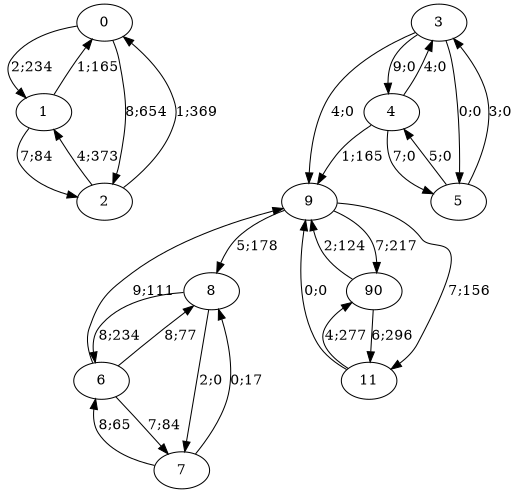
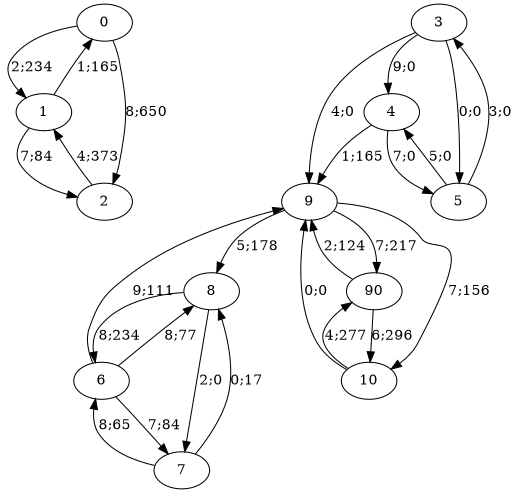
edge "4" -> "3": removed, label "4;0"
edge "0" -> "2": label "8;654" -> "8;650"
edge "2" -> "0": removed, label "1;369"
node "11": label "11" -> "10"
